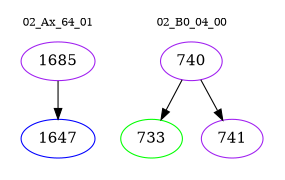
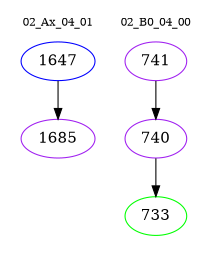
cluster "02_Ax_64_01": label "02_Ax_64_01" -> "02_Ax_04_01"
edge "1685" -> "1647": reversed
edge "740" -> "741": reversed
